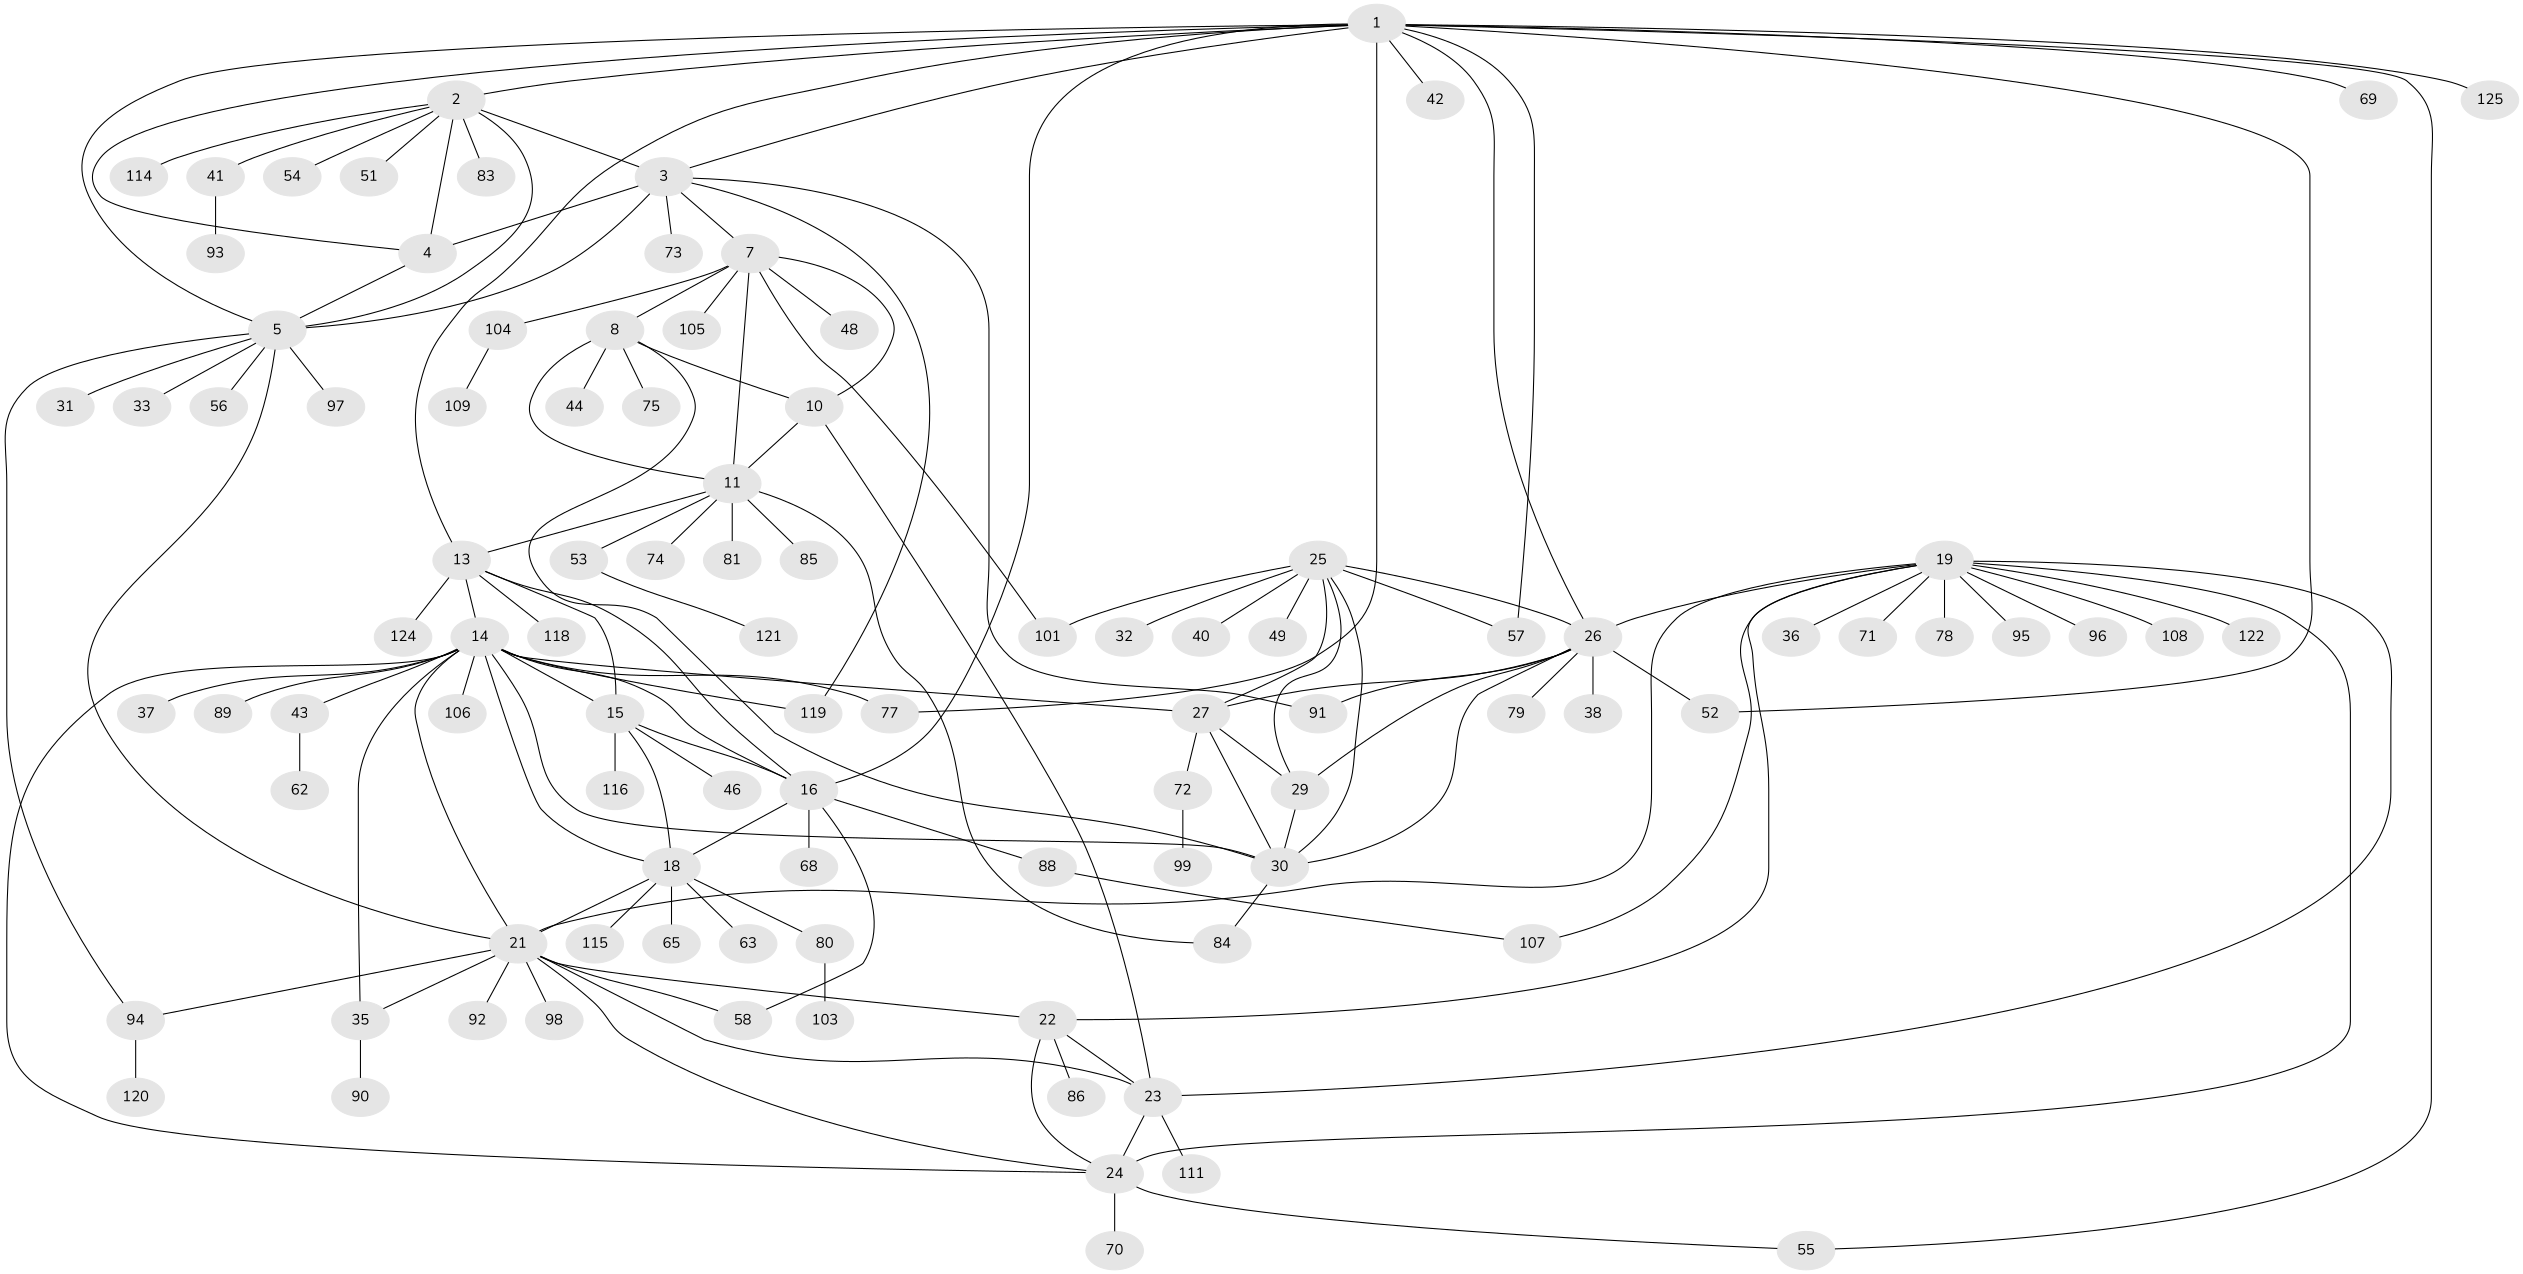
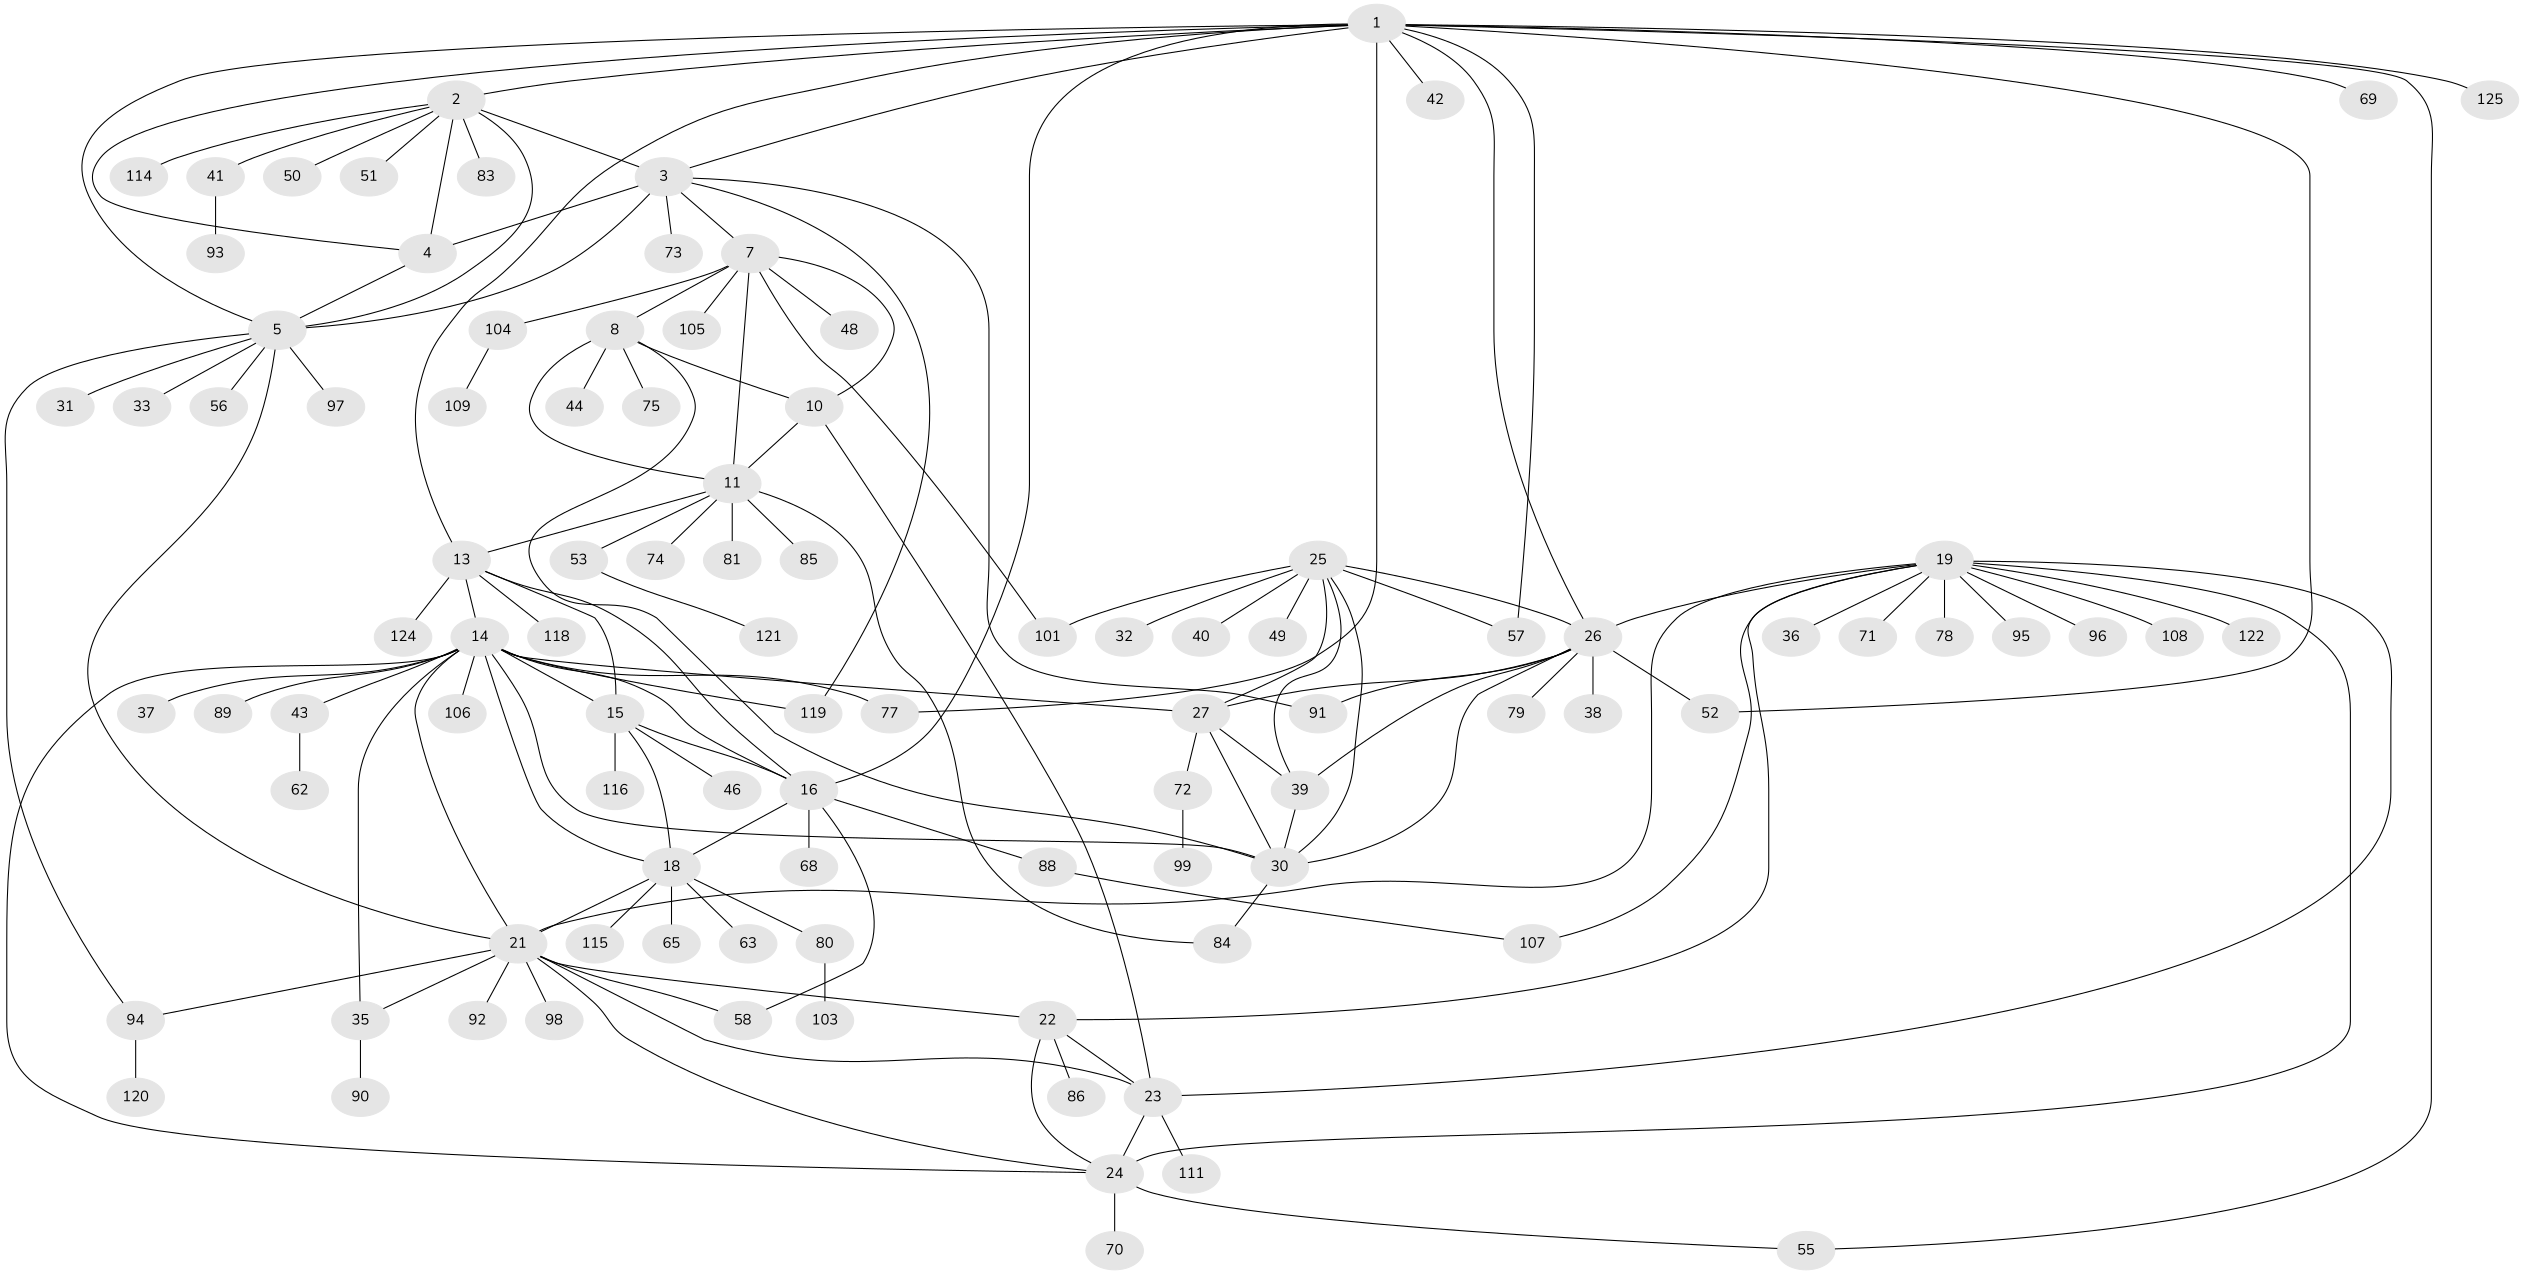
node "54": label "54" -> "50"
node "29": label "29" -> "39"
